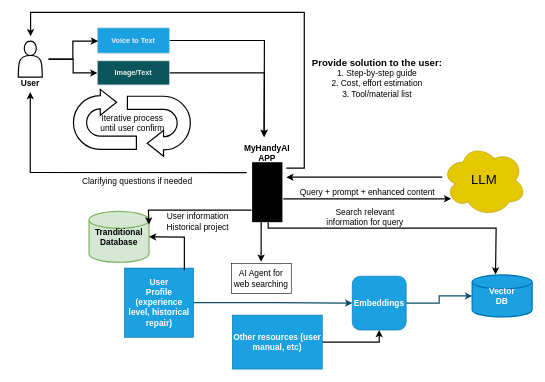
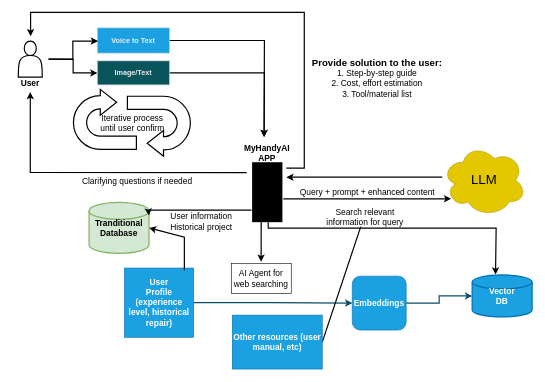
node "Tranditional Database": moved (119, 237) -> (119, 228)
edge "Other resources (user manual, etc)" -> "Embeddings": now "Other resources (user manual, etc)" -> "Search relevant information for query"
